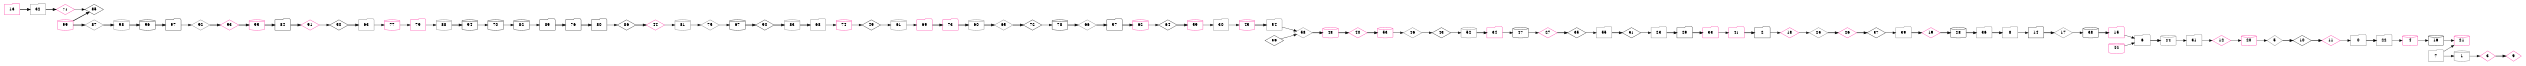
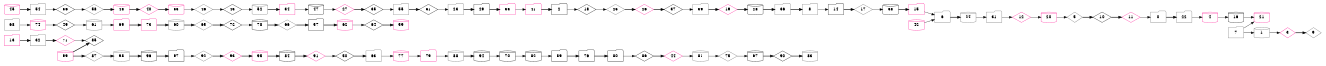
node "84": shape folder -> cylinder
edge "83" -> "68": removed
node "30": removed
edge "54" -> "58": now "54" -> "56"
node "18": color deeppink -> black
node "9": color deeppink -> gray40
